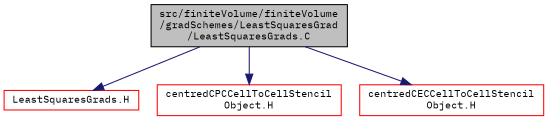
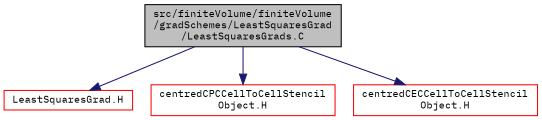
node "LeastSquaresGrads.H": label "LeastSquaresGrads.H" -> "LeastSquaresGrad.H"
